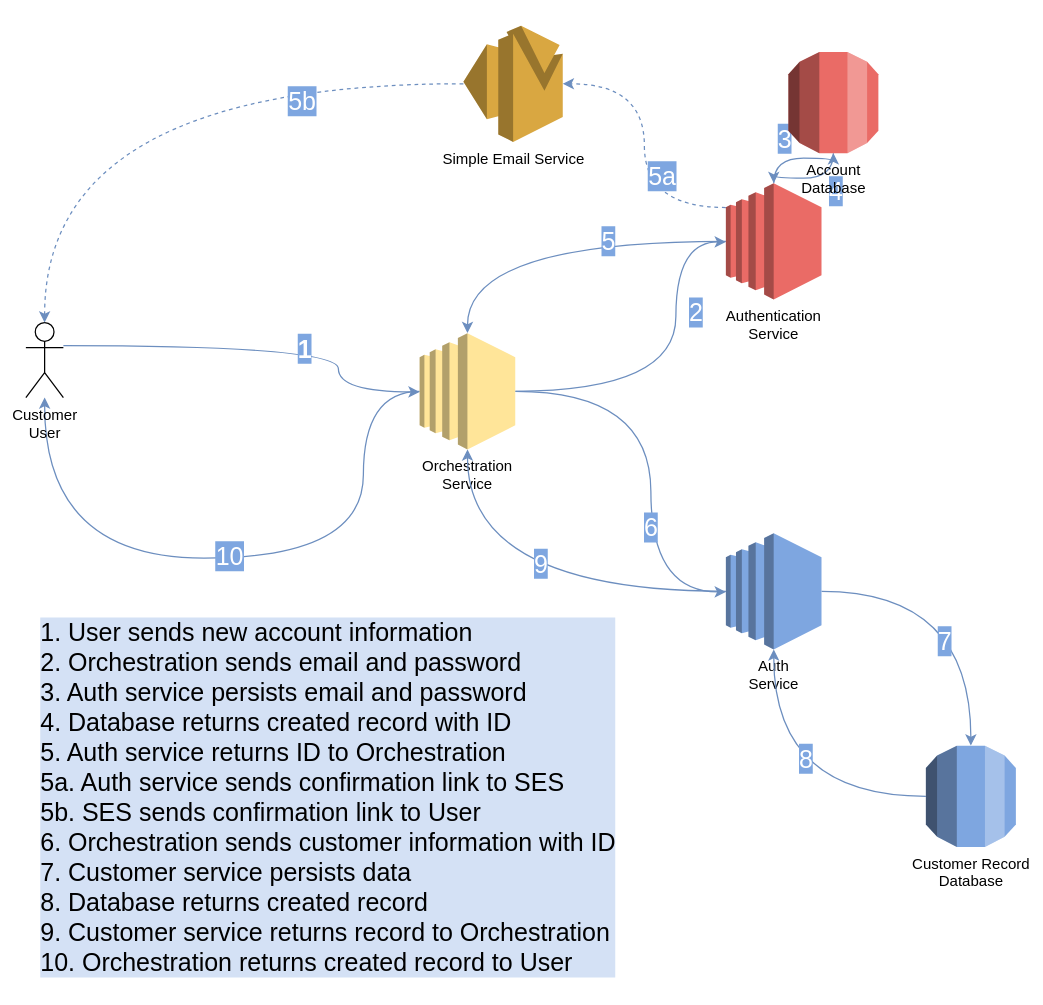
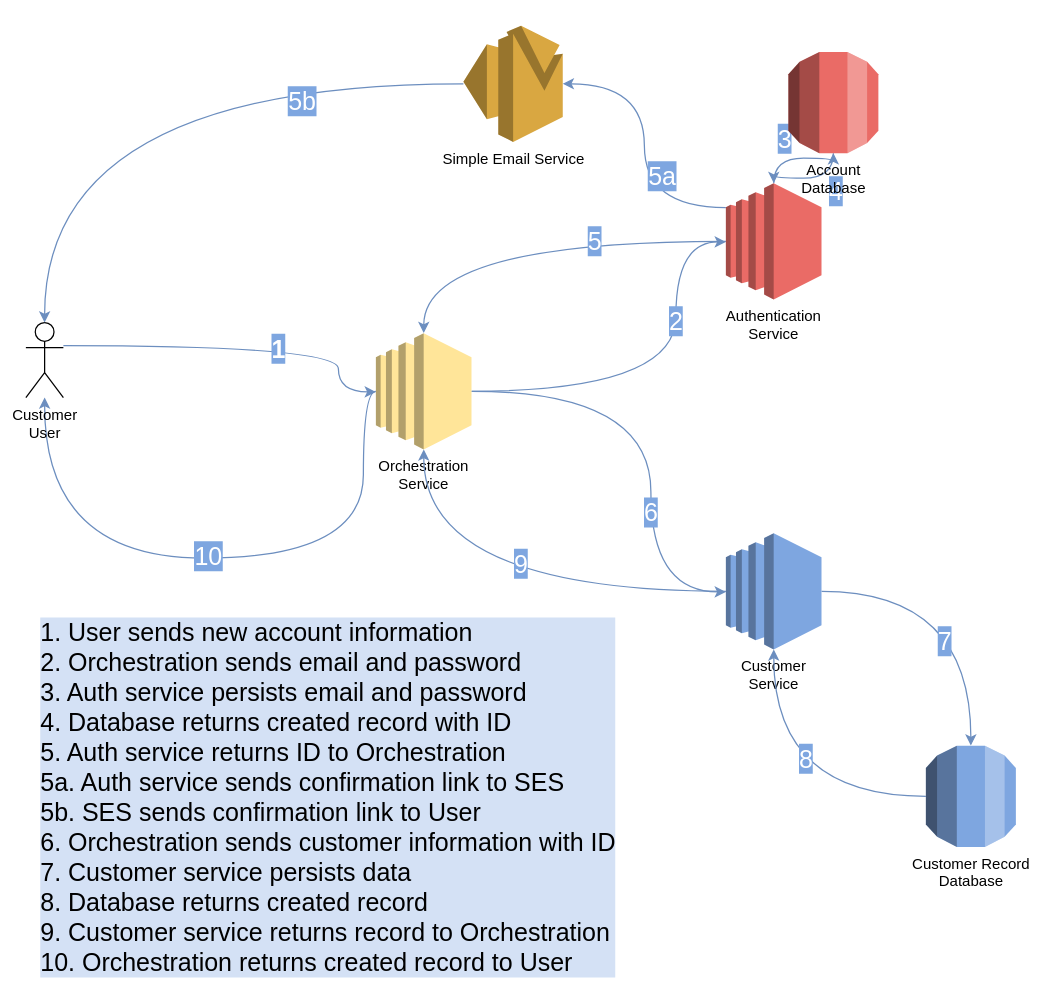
edge "Authentication Service" -> "Simple Email Service": style dashed -> solid
edge "Simple Email Service" -> "Customer User": style dashed -> solid
node "Orchestration Service": moved (467, 391) -> (423, 391)
node "Auth Service": label "Auth Service" -> "Customer Service"
